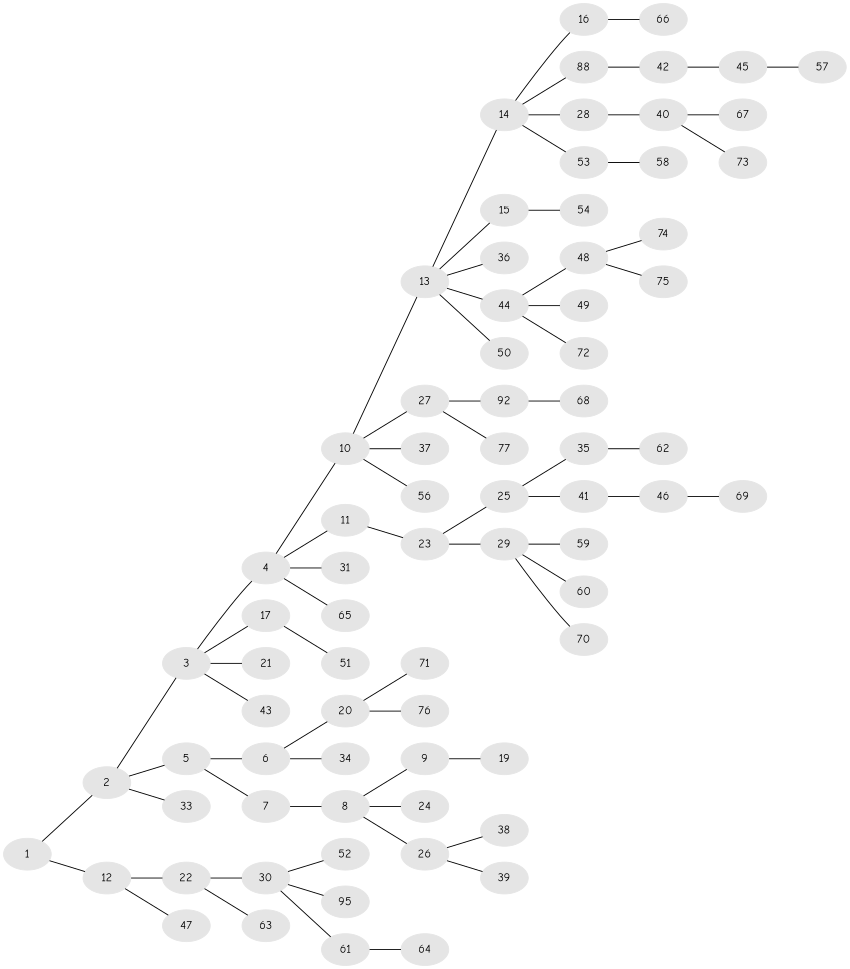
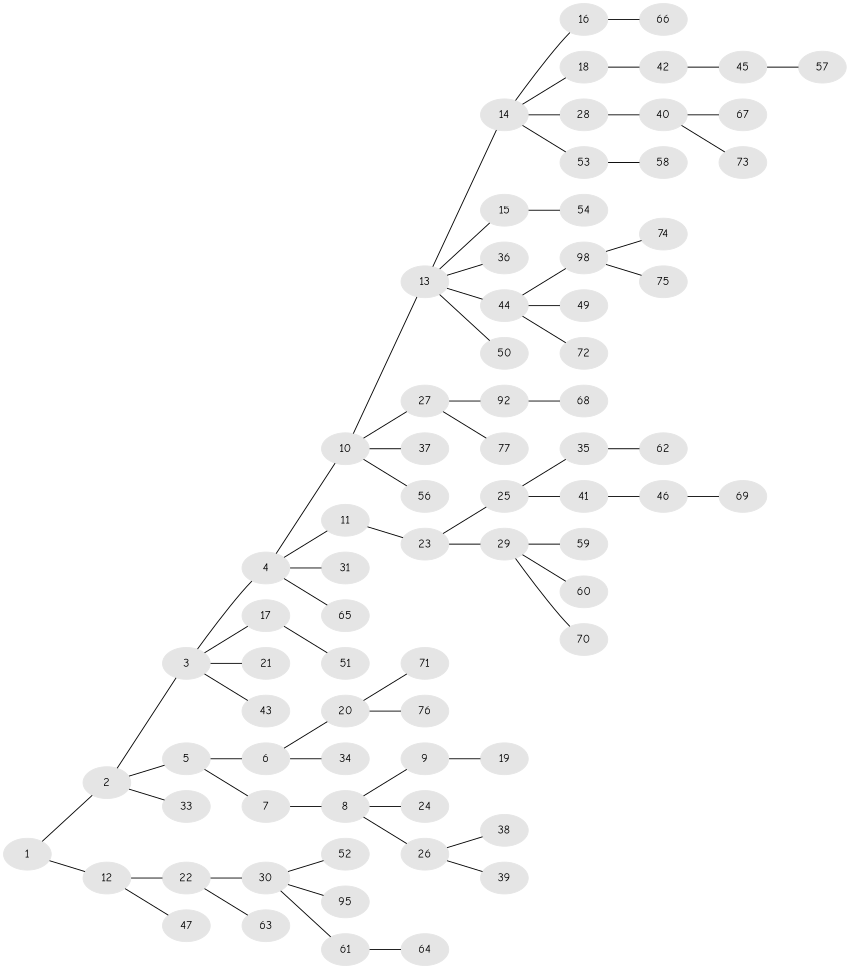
node "88": label "88" -> "18"
node "48": label "48" -> "98"
